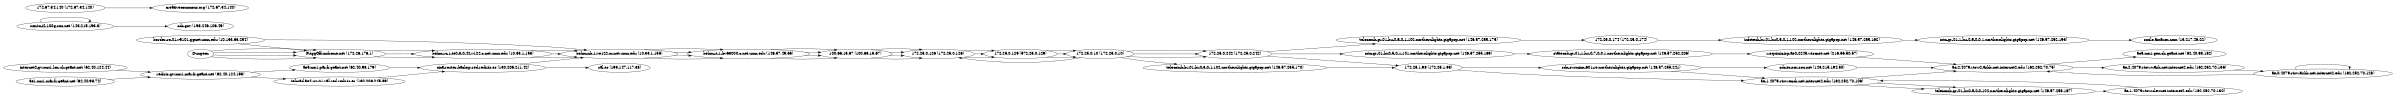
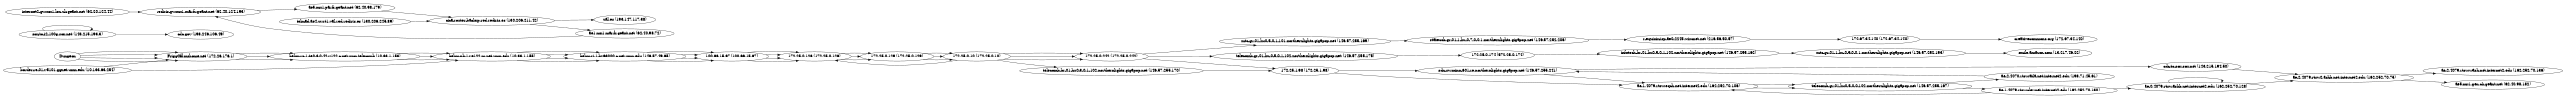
node "172.25.0.174 (172.25.0.174)": label "172.25.0.174 (172.25.0.174)" -> "172.25.0.174 (572.25.0.174)"
node "behm-rc-1-te0-3-0-42-v122.c.net.umn.edu (10.33.1.153)": label "behm-rc-1-te0-3-0-42-v122.c.net.umn.edu (10.33.1.153)" -> "behm-rc-1-te0-3-0-42-v122.c.net.umn.telecomb (10.33.1.153)"
node "172.25.0.129 (572.25.0.129)": label "172.25.0.129 (572.25.0.129)" -> "172.25.0.129 (172.25.0.129)"
edge "cica-router-backup.red.rediris.es (130.206.211.42)" -> "behm-nb-1-ve122.m.net.umn.edu (10.33.1.155)": now "cica-router-backup.red.rediris.es (130.206.211.42)" -> "ae1.mx1.mar.fr.geant.net (62.40.98.72)"
edge "r-equinix-isp-ae0-2245.wiscnet.net (216.56.50.57)" -> "ae-2.4079.rtsw2.ashb.net.internet2.edu (162.252.70.75)": now "r-equinix-isp-ae0-2245.wiscnet.net (216.56.50.57)" -> "172.67.34.140 (172.67.34.140)"
node "internet2-gw.mx1.lon.uk.geant.net (62.40.124.44)": label "internet2-gw.mx1.lon.uk.geant.net (62.40.124.44)" -> "internet2-gw.mx1.lon.uk.geant.net (62.20.124.44)"
edge "ae-2.4079.rtsw.wash.net.internet2.edu (162.252.70.136)" -> "ae-0.4079.rtsw.ashb.net.internet2.edu (162.252.70.128)": now "ae-1.4079.rtsw.clev.net.internet2.edu (162.252.70.130)" -> "ae-0.4079.rtsw.ashb.net.internet2.edu (162.252.70.128)"
edge "ae-1.4079.rtsw.eqch.net.internet2.edu (162.252.70.106)" -> "ae-2.4079.rtsw2.ashb.net.internet2.edu (162.252.70.75)": removed
node "ae-2.4070.rtsw.atla.net.internet2.edu (198.71.45.61)": added
edge "rediris-gw.mx1.mar.fr.geant.net (62.40.124.193)" -> "telmad.ae4.uv.rt1.val.red.rediris.es (130.206.245.89)": removed
